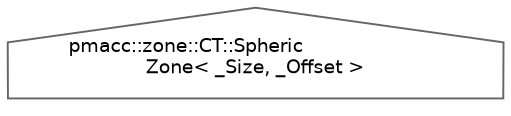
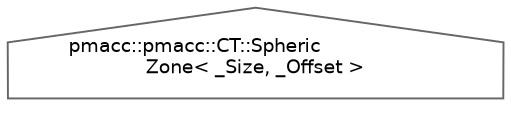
node "pmacc::zone::CT::Spheric Zone< _Size, _Offset >": label "pmacc::zone::CT::Spheric Zone< _Size, _Offset >" -> "pmacc::pmacc::CT::Spheric Zone< _Size, _Offset >"
